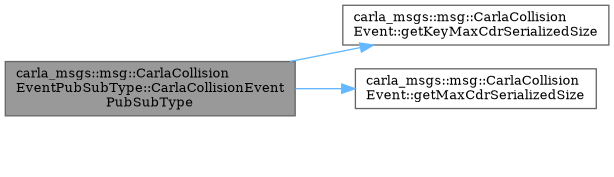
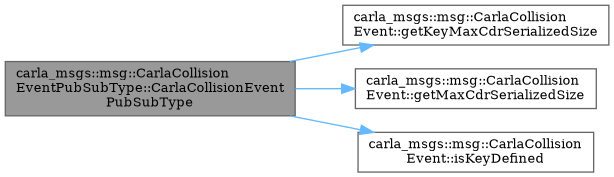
node "carla_msgs::msg::CarlaCollision Event::isKeyDefined": added
